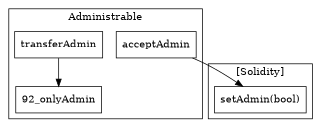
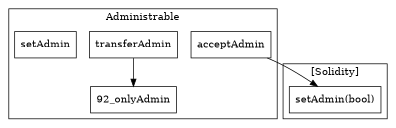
node "setAdmin": added
